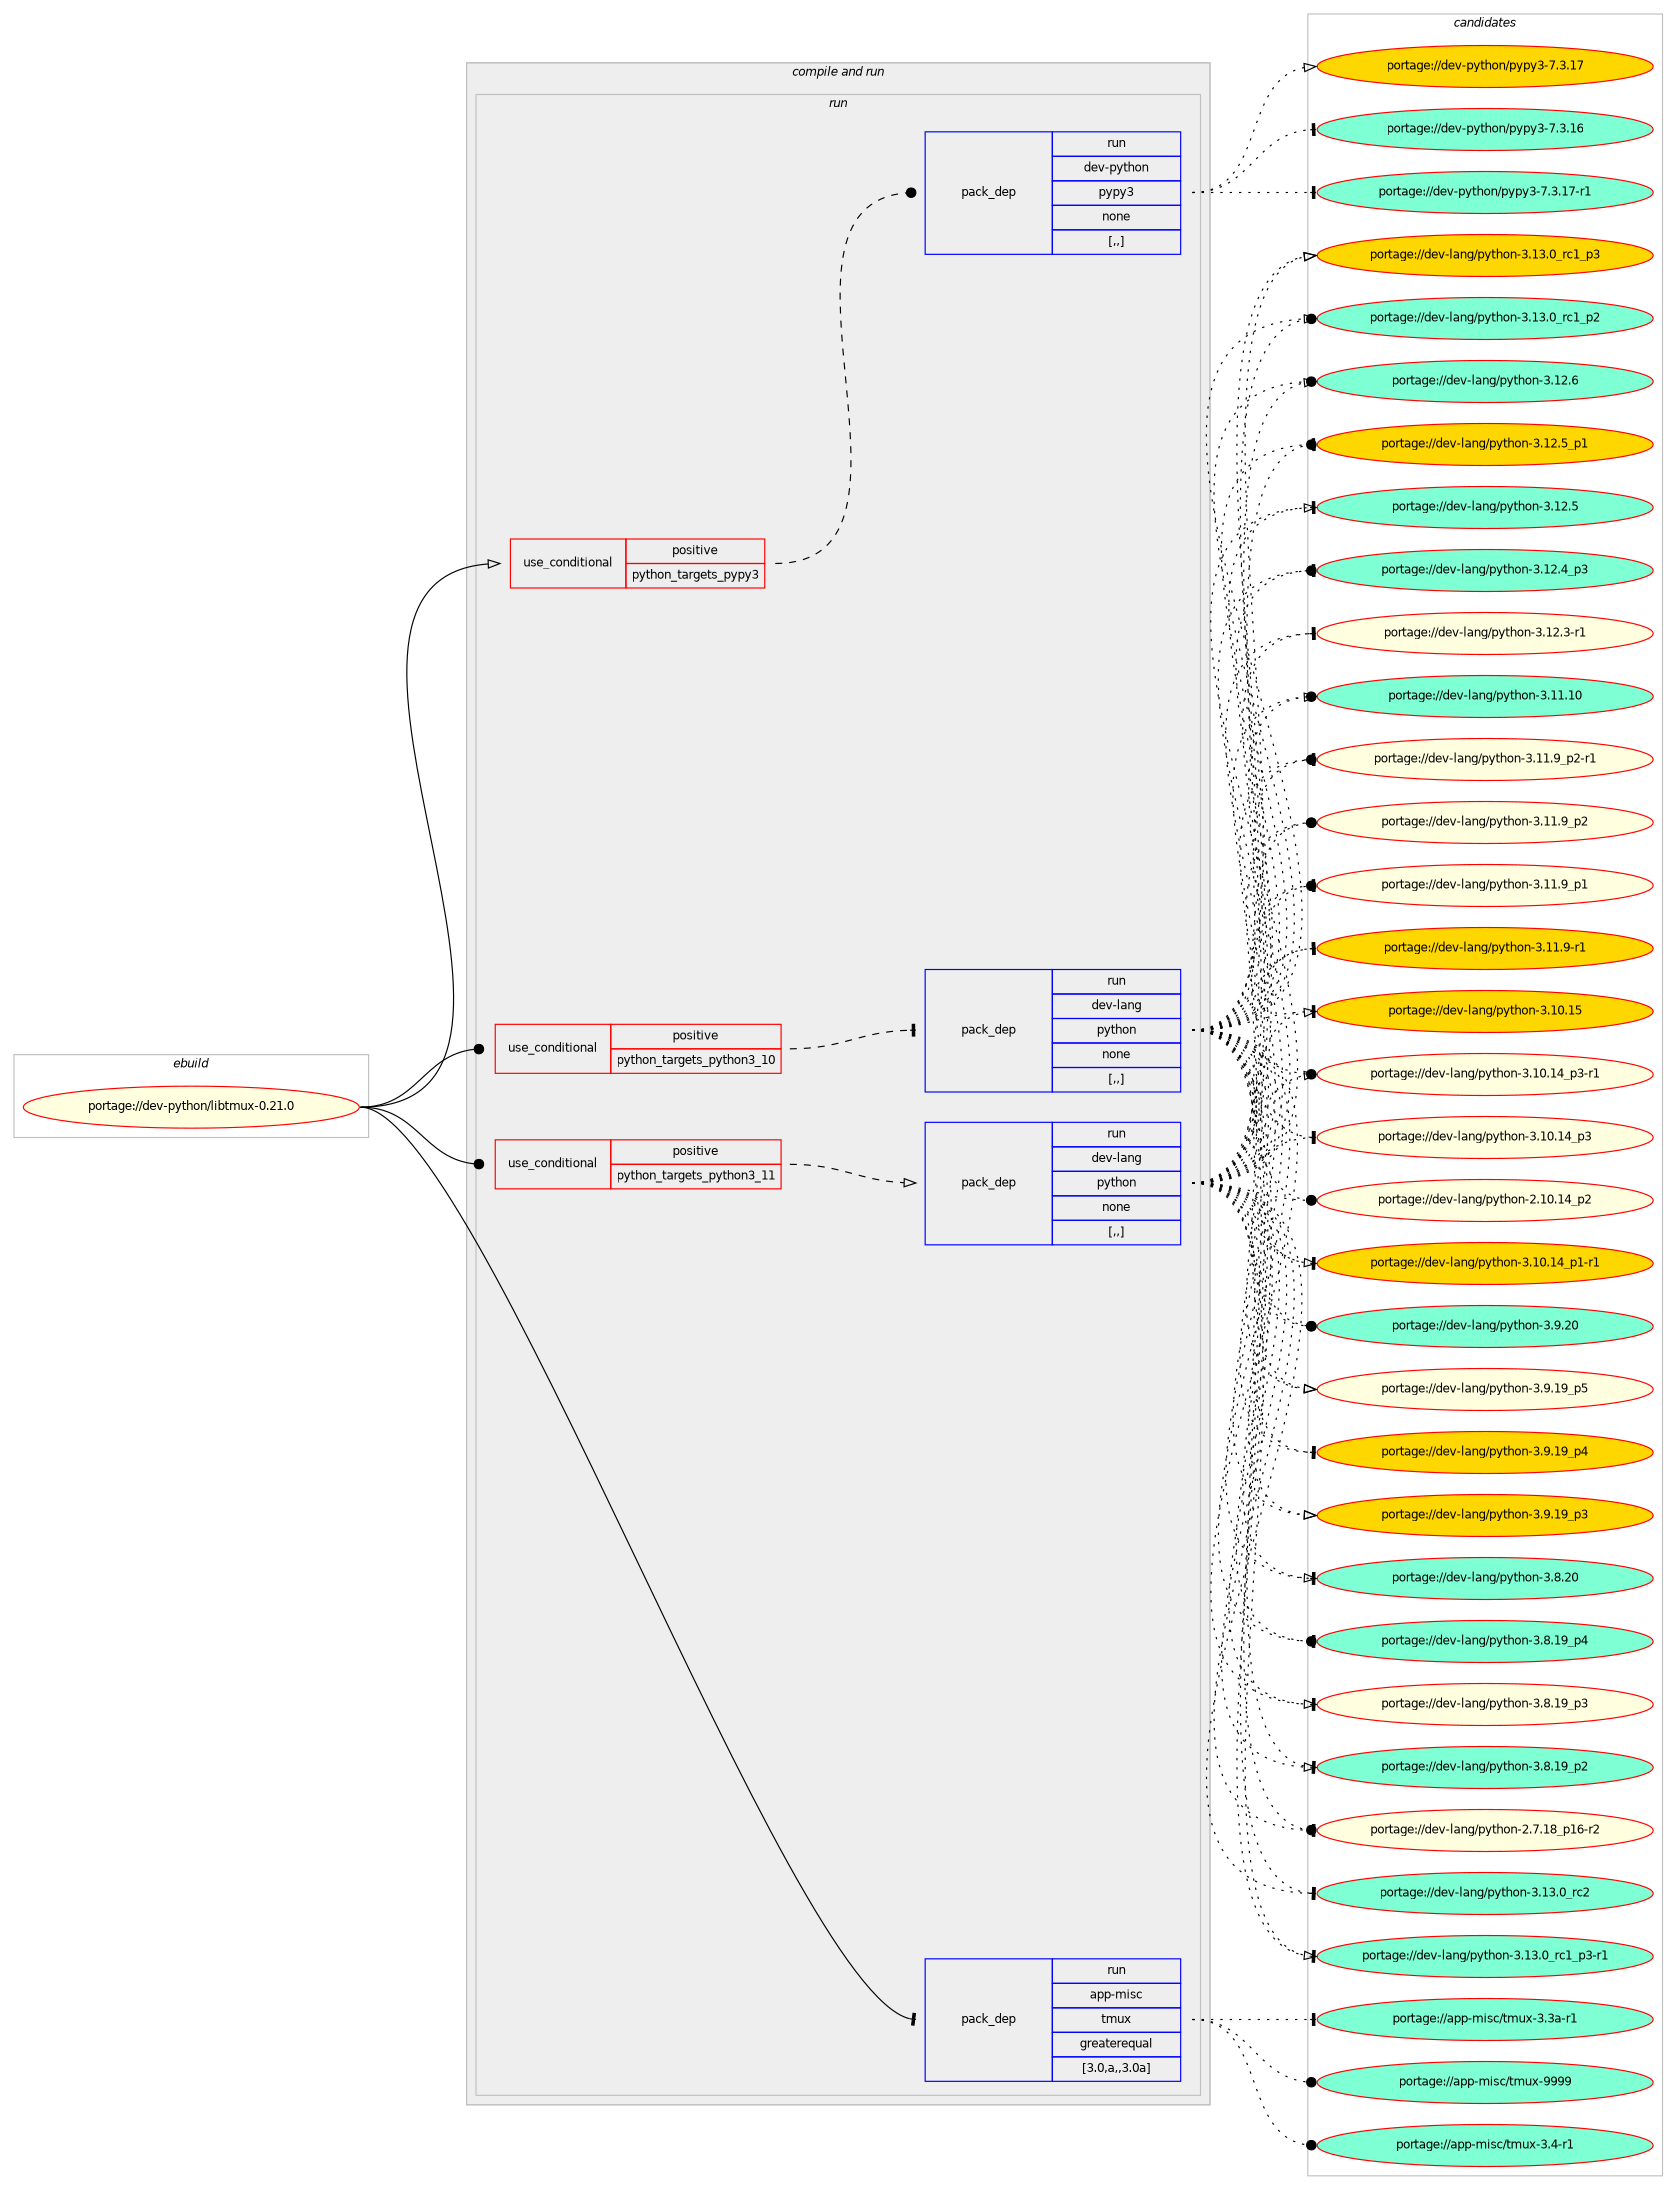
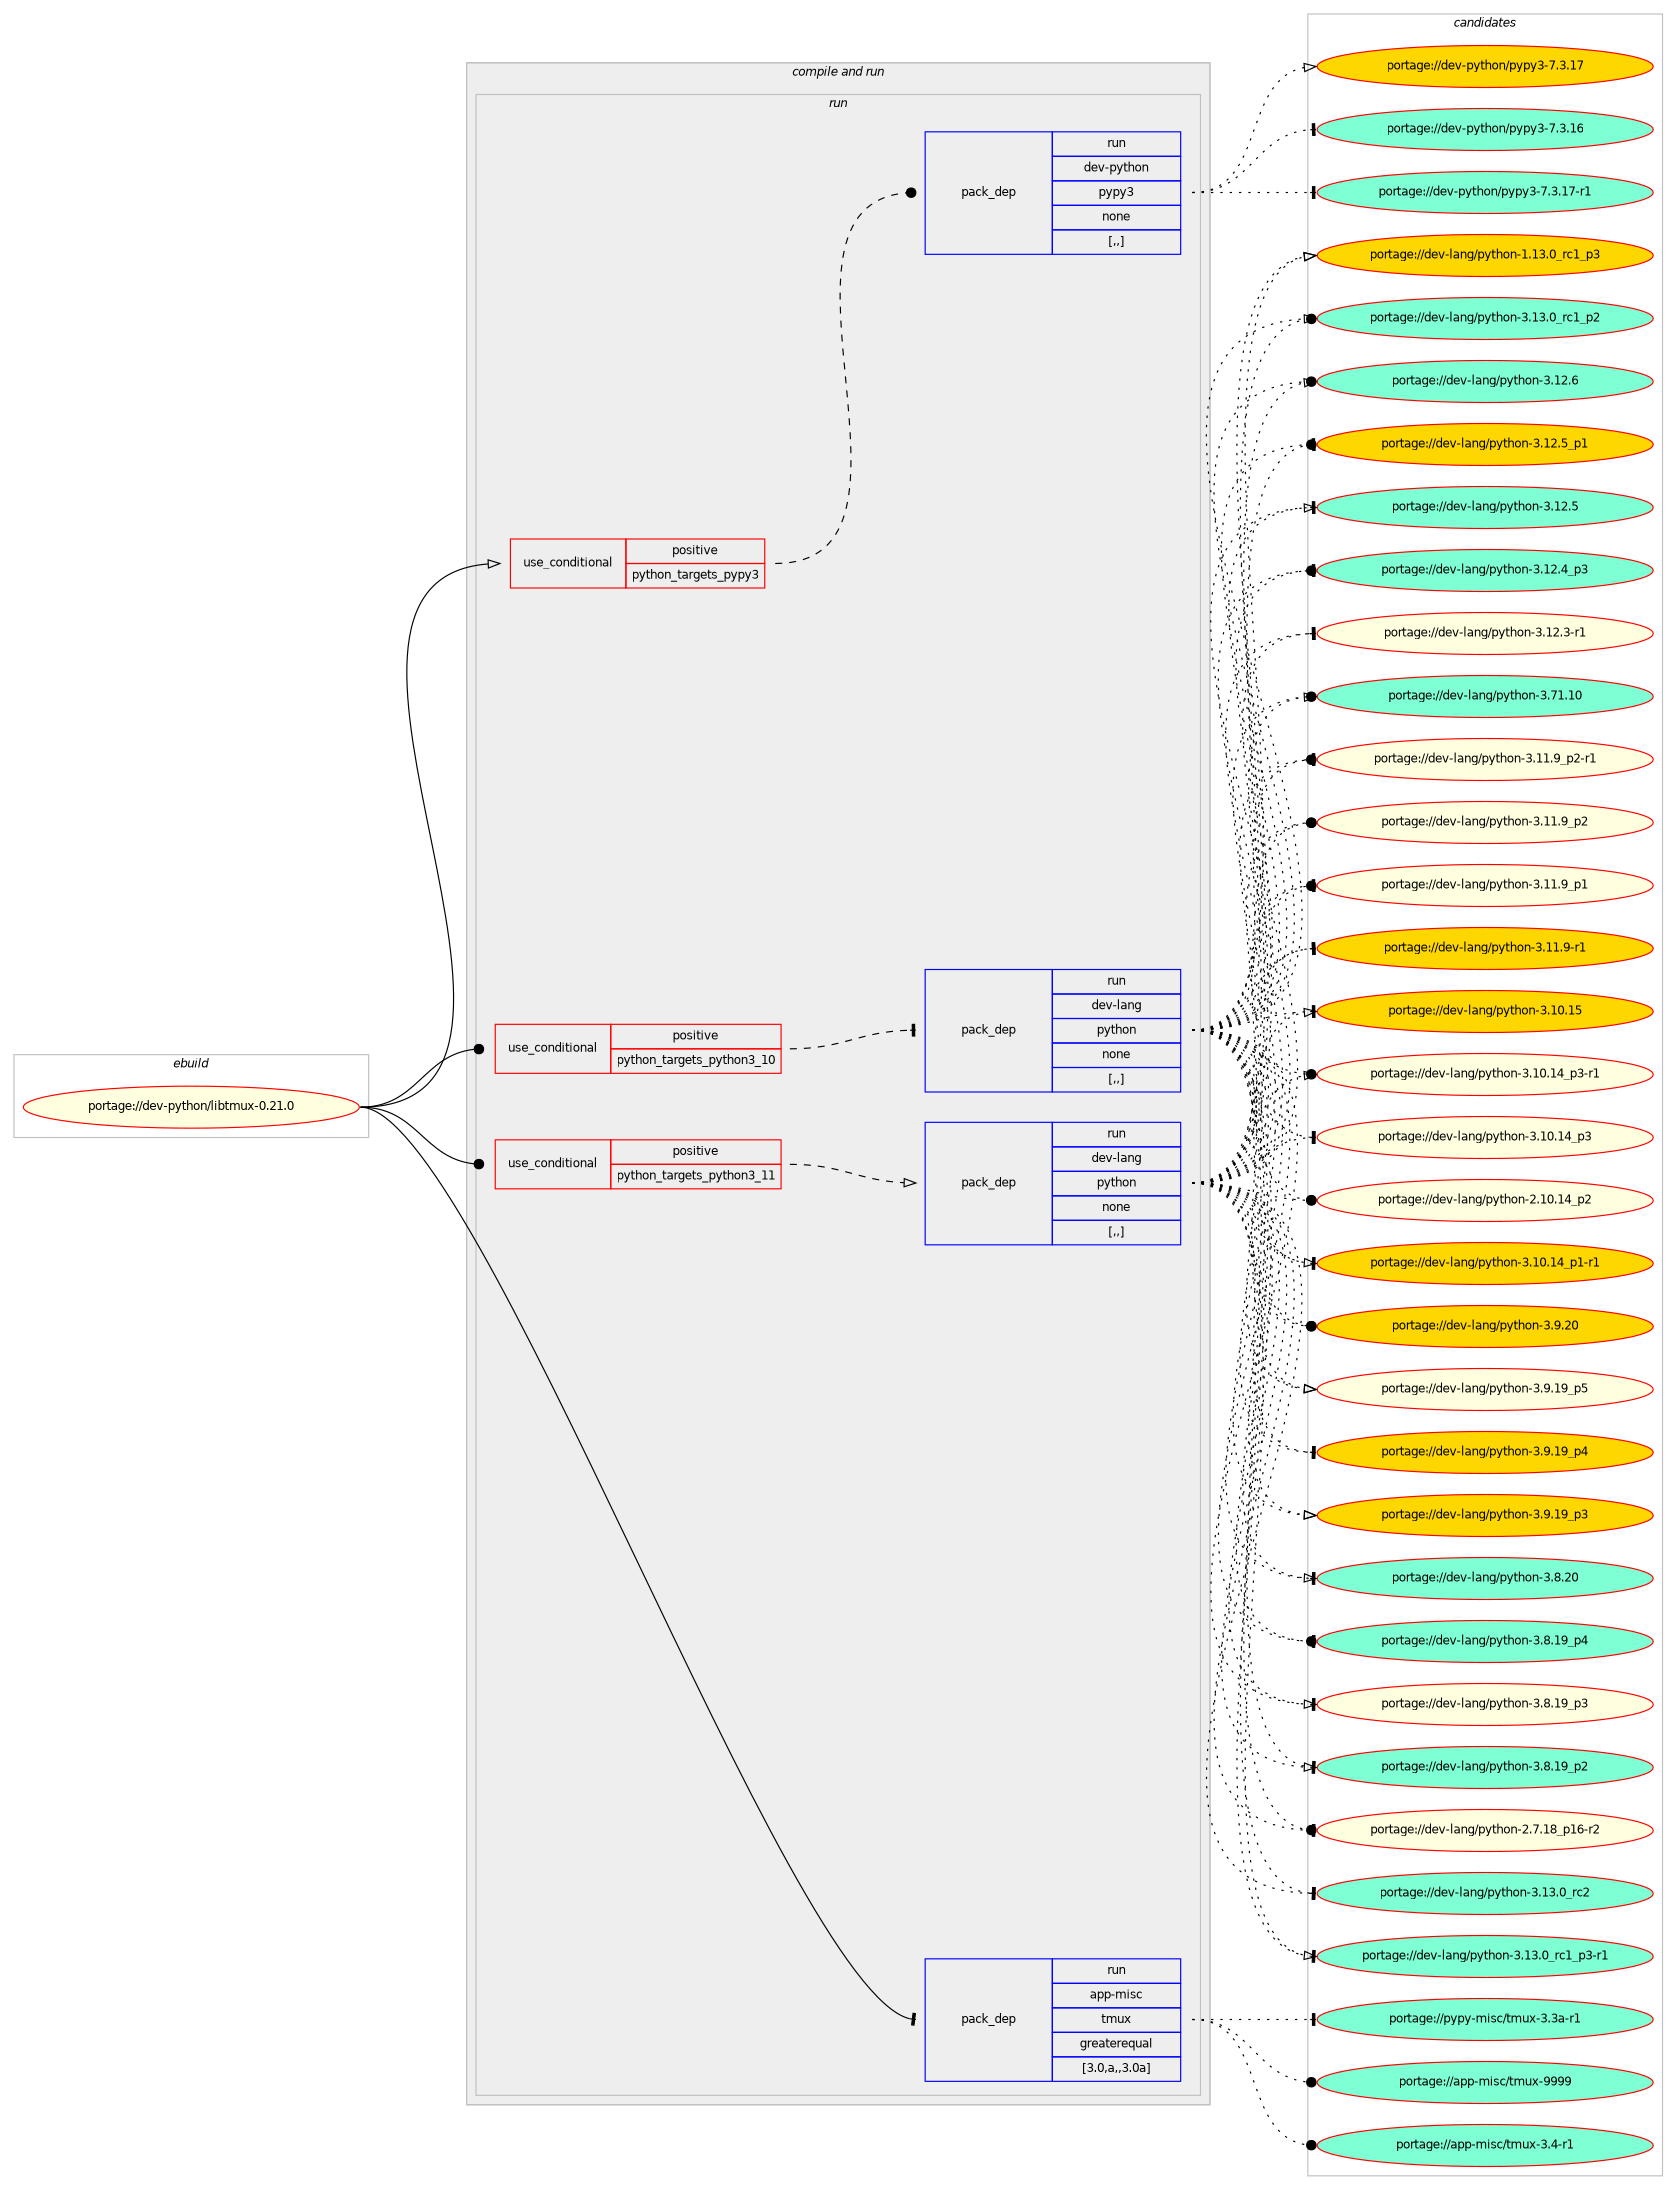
node "portage://dev-lang/python-3.13.0_rc1_p3": label "portage://dev-lang/python-3.13.0_rc1_p3" -> "portage://dev-lang/python-1.13.0_rc1_p3"
node "portage://dev-lang/python-3.11.10": label "portage://dev-lang/python-3.11.10" -> "portage://dev-lang/python-3.71.10"
node "portage://dev-lang/python-3.9.20": fillcolor aquamarine -> gold
node "portage://app-misc/tmux-3.3a-r1": label "portage://app-misc/tmux-3.3a-r1" -> "portage://pypy-misc/tmux-3.3a-r1"
